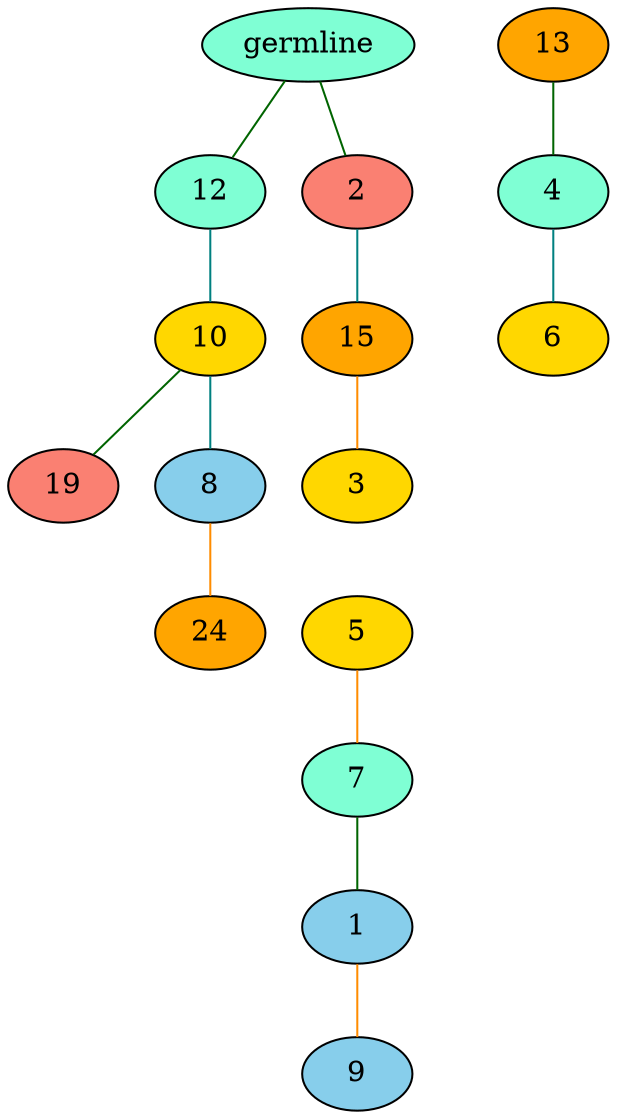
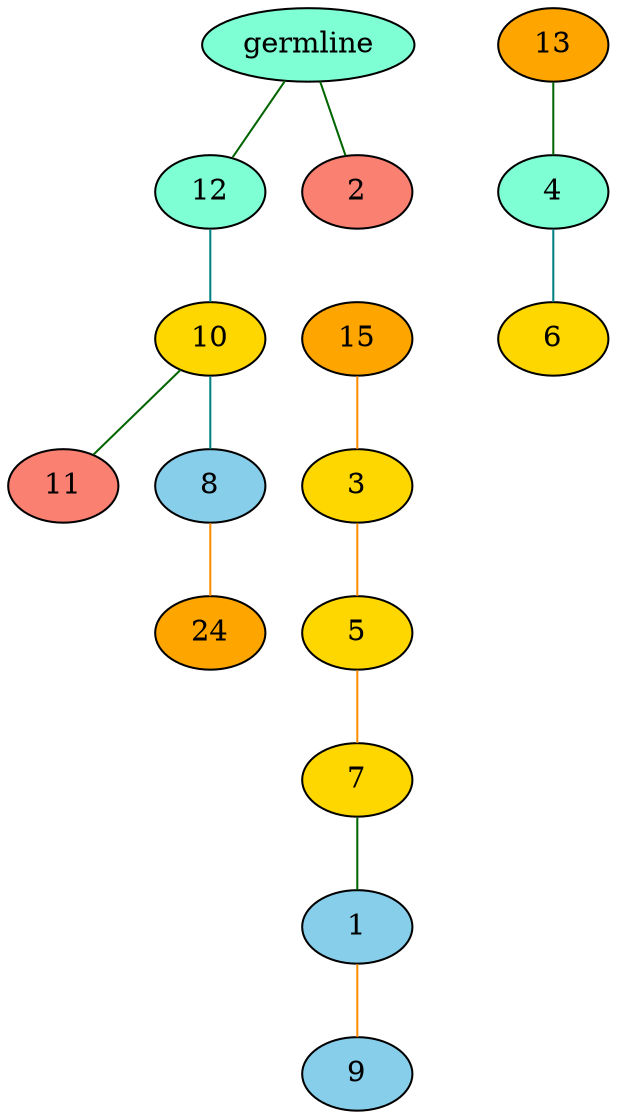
edge "2" -- "15": removed
node "19": label "19" -> "11"
edge "3" -- "5": added
node "7": fillcolor aquamarine -> gold
